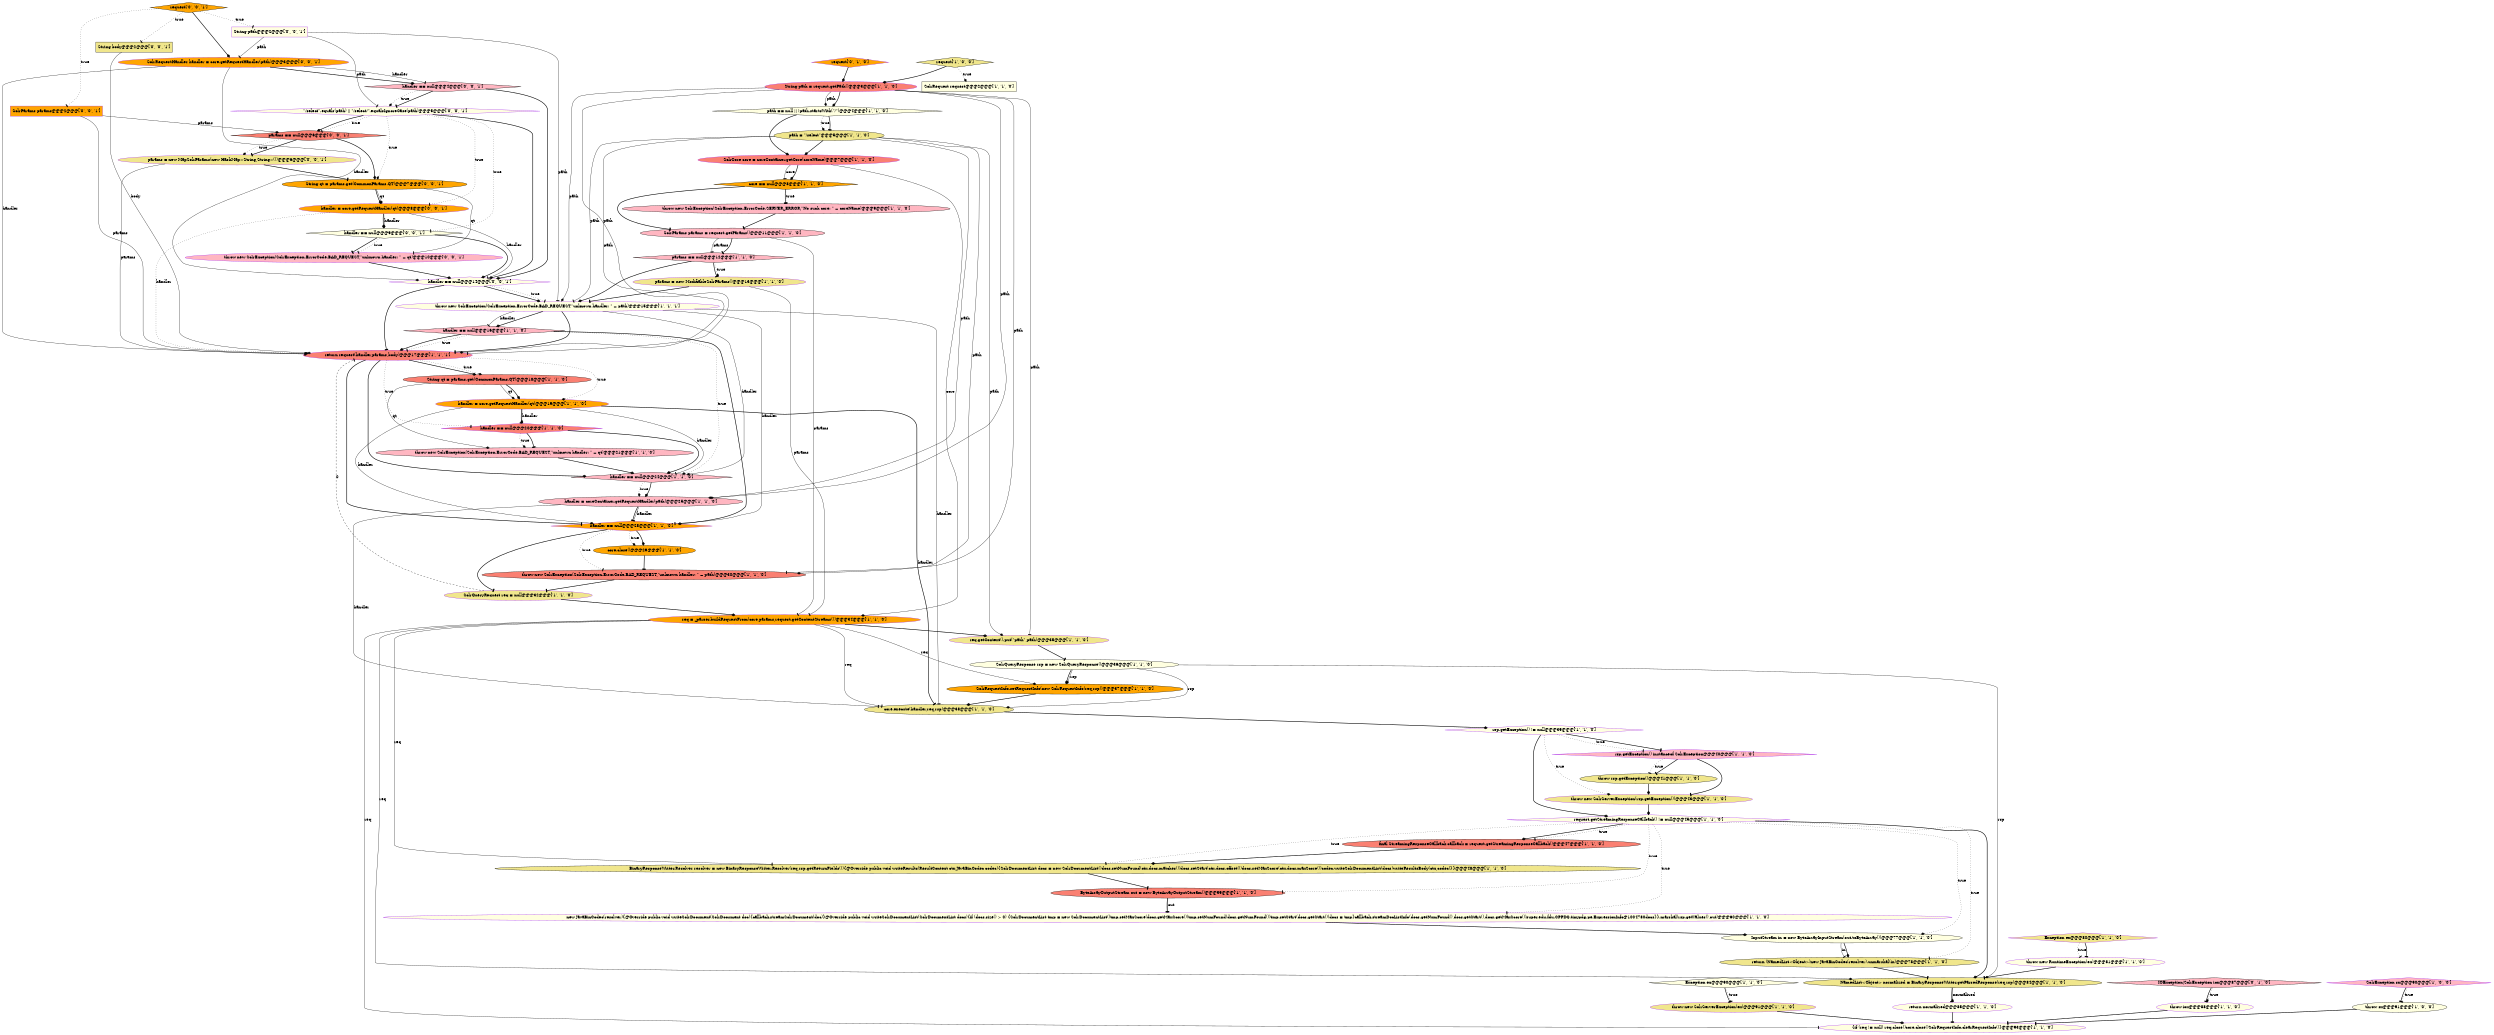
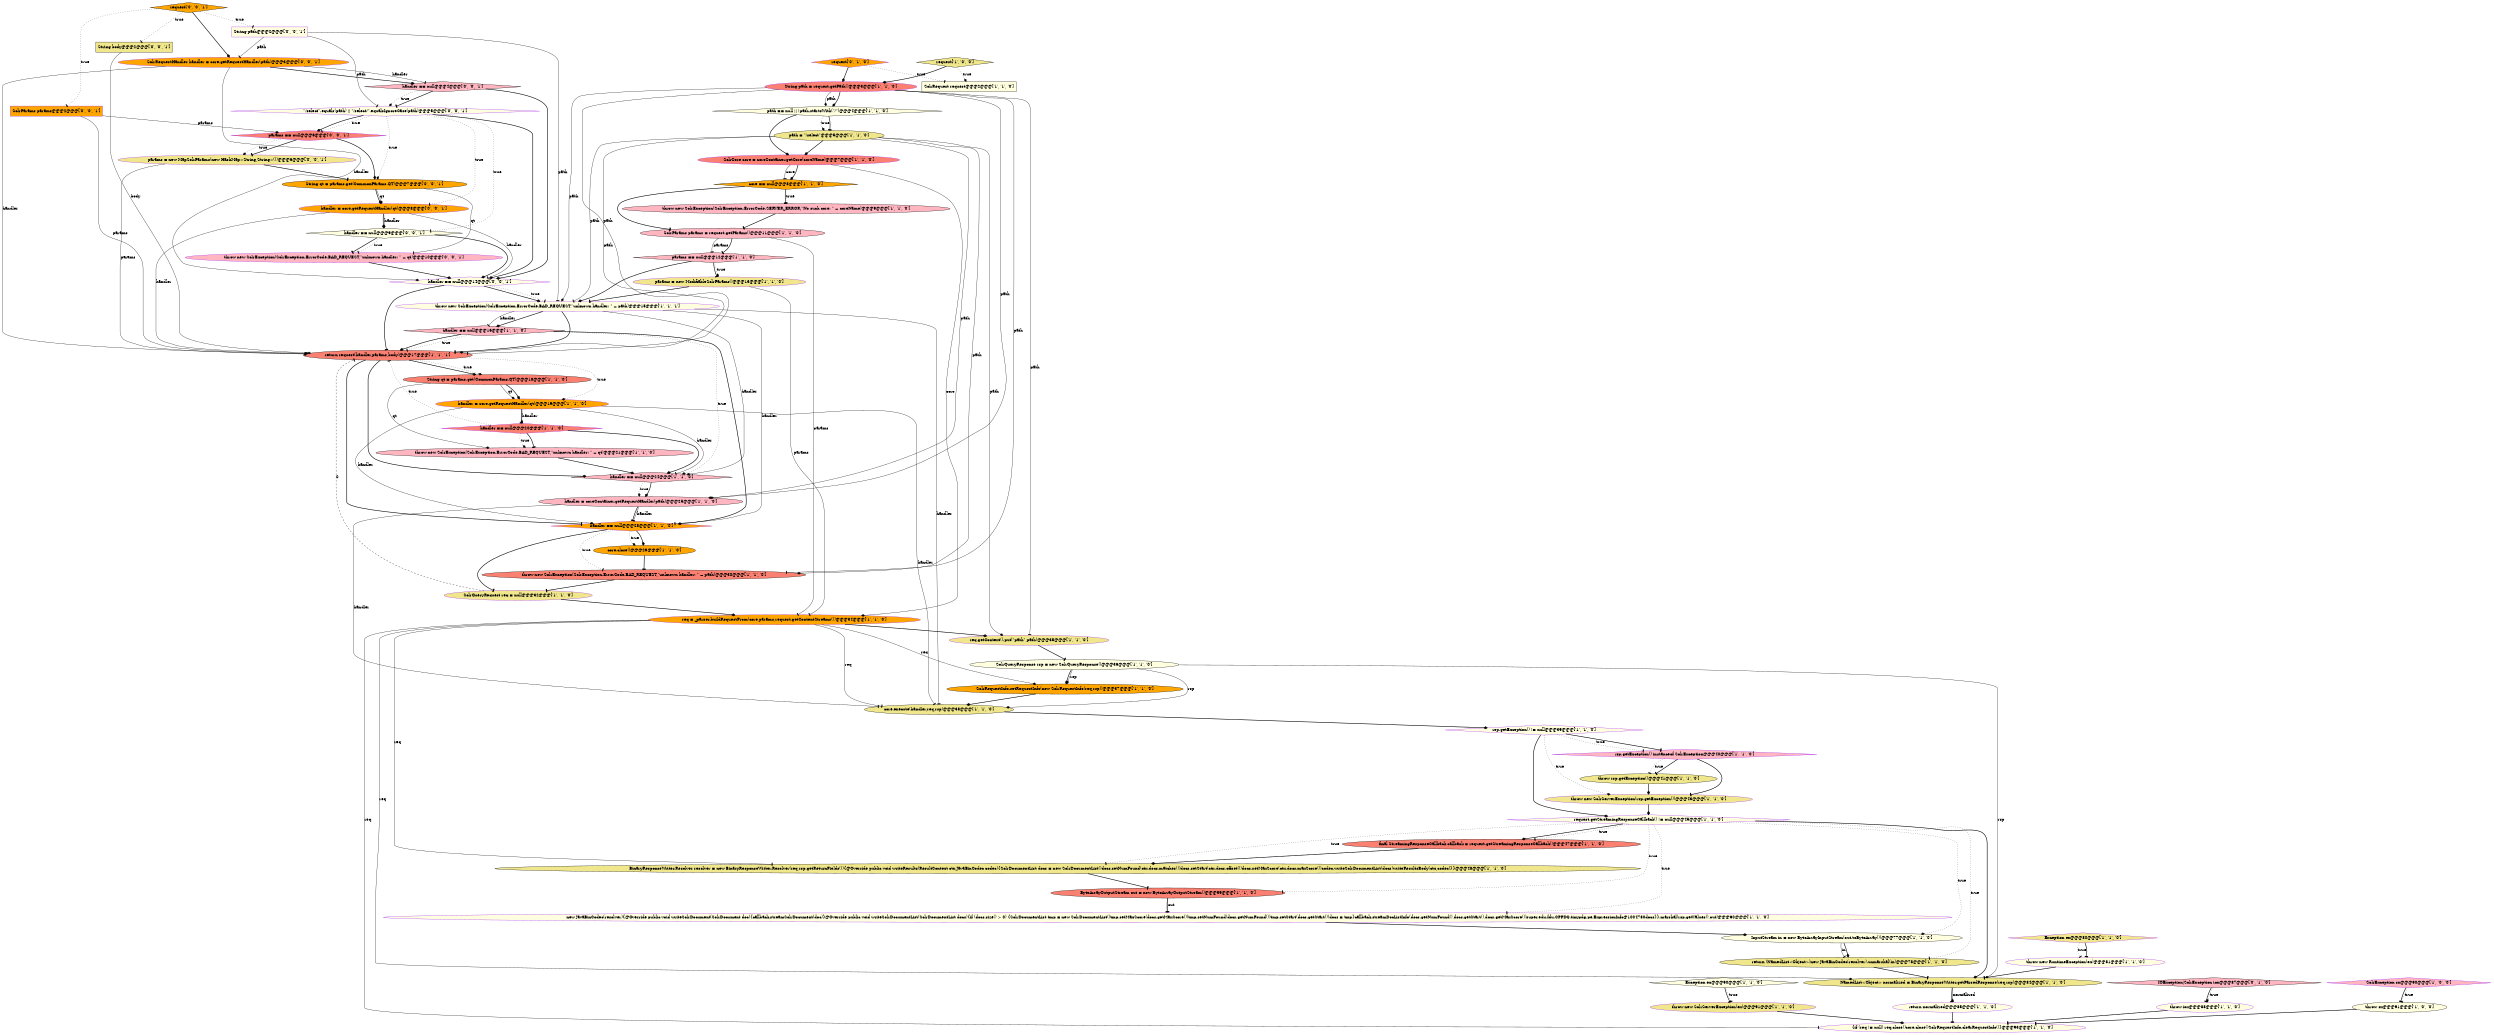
edge "request['0', '1', '0']" -> "SolrRequest request@@@2@@@['1', '1', '0']": added, label "true"
node "params == null@@@6@@@['0', '0', '1']": color black -> purple
edge "handler = core.getRequestHandler(qt)@@@8@@@['0', '0', '1']" -> "return request(handler,params,body)@@@17@@@['1', '1', '1']": style dotted -> solid
node "return request(handler,params,body)@@@17@@@['1', '1', '1']": color purple -> black
edge "handler = core.getRequestHandler(qt)@@@19@@@['1', '1', '0']" -> "core.execute(handler,req,rsp)@@@38@@@['1', '1', '0']": style bold -> solid
edge "return request(handler,params,body)@@@17@@@['1', '1', '1']" -> "handler == null@@@20@@@['1', '1', '0']": reversed
